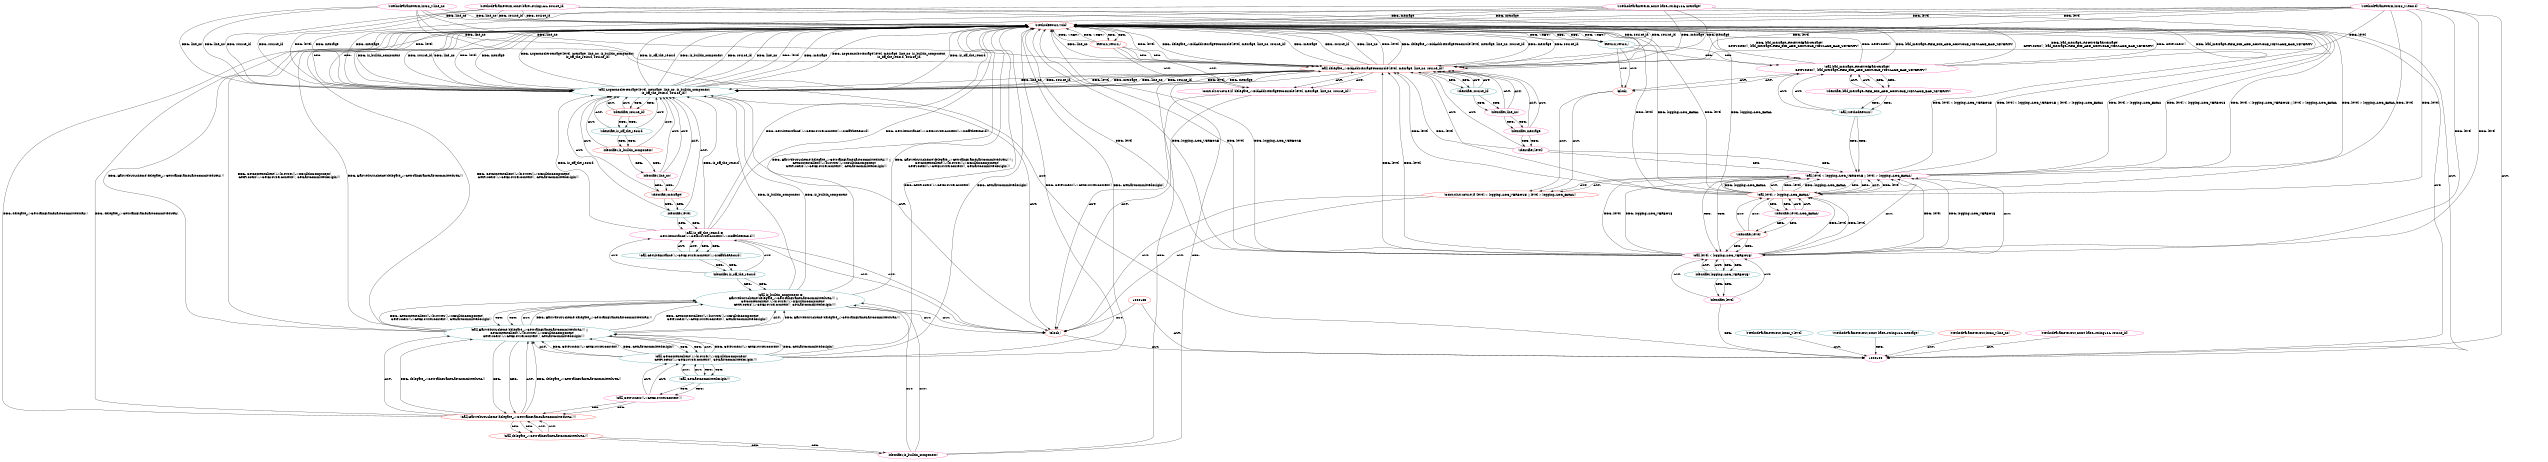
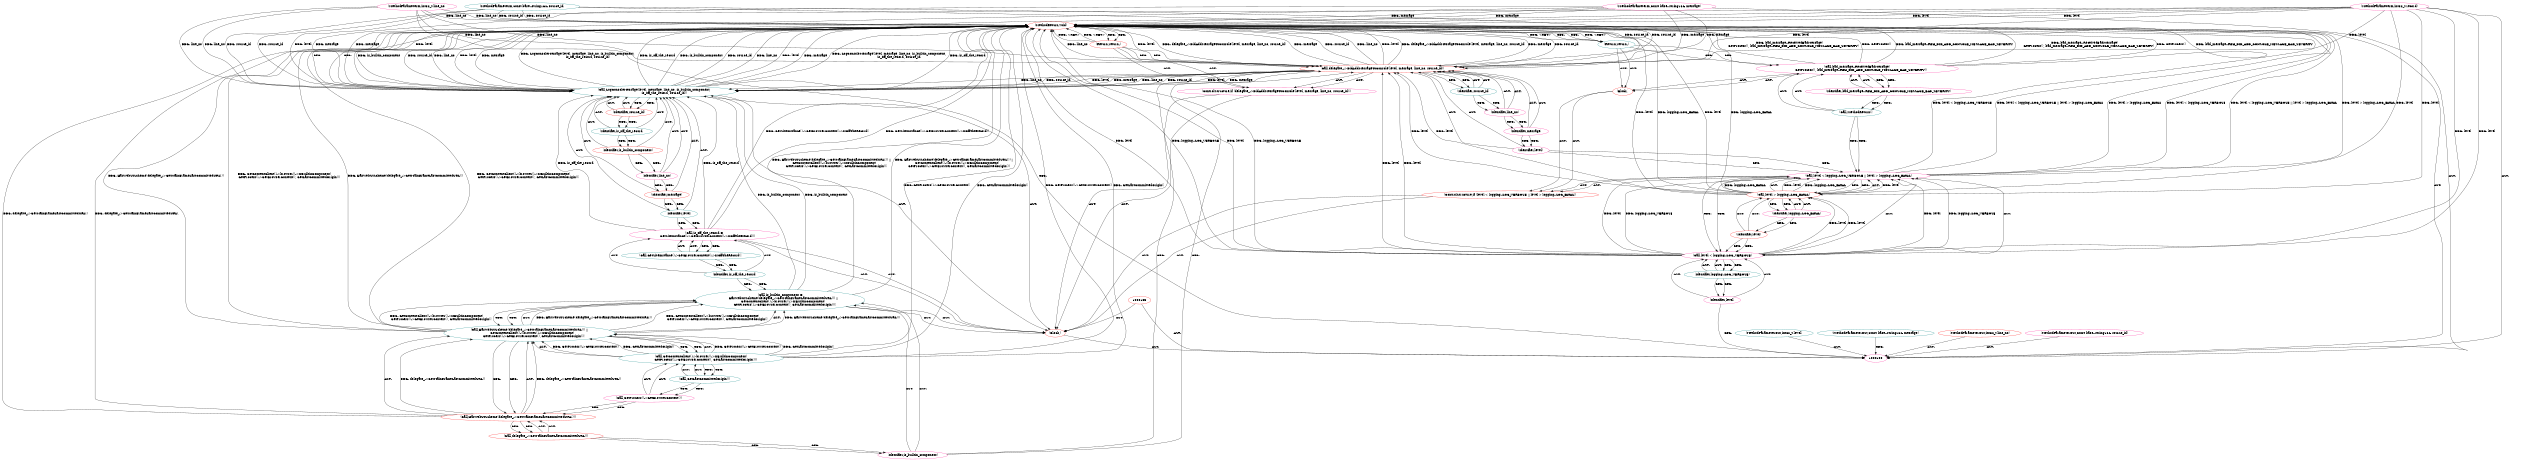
node "(MethodParameterIn,const base::string16& source_id)": color deeppink -> teal
edge "(MethodParameterIn,int32_t line_no)" -> "1000100": label "AST: " -> "CFG: "
node "(Identifier,level::LOG_FATAL)": label "(Identifier,level::LOG_FATAL)" -> "(Identifier,logging::LOG_FATAL)"
